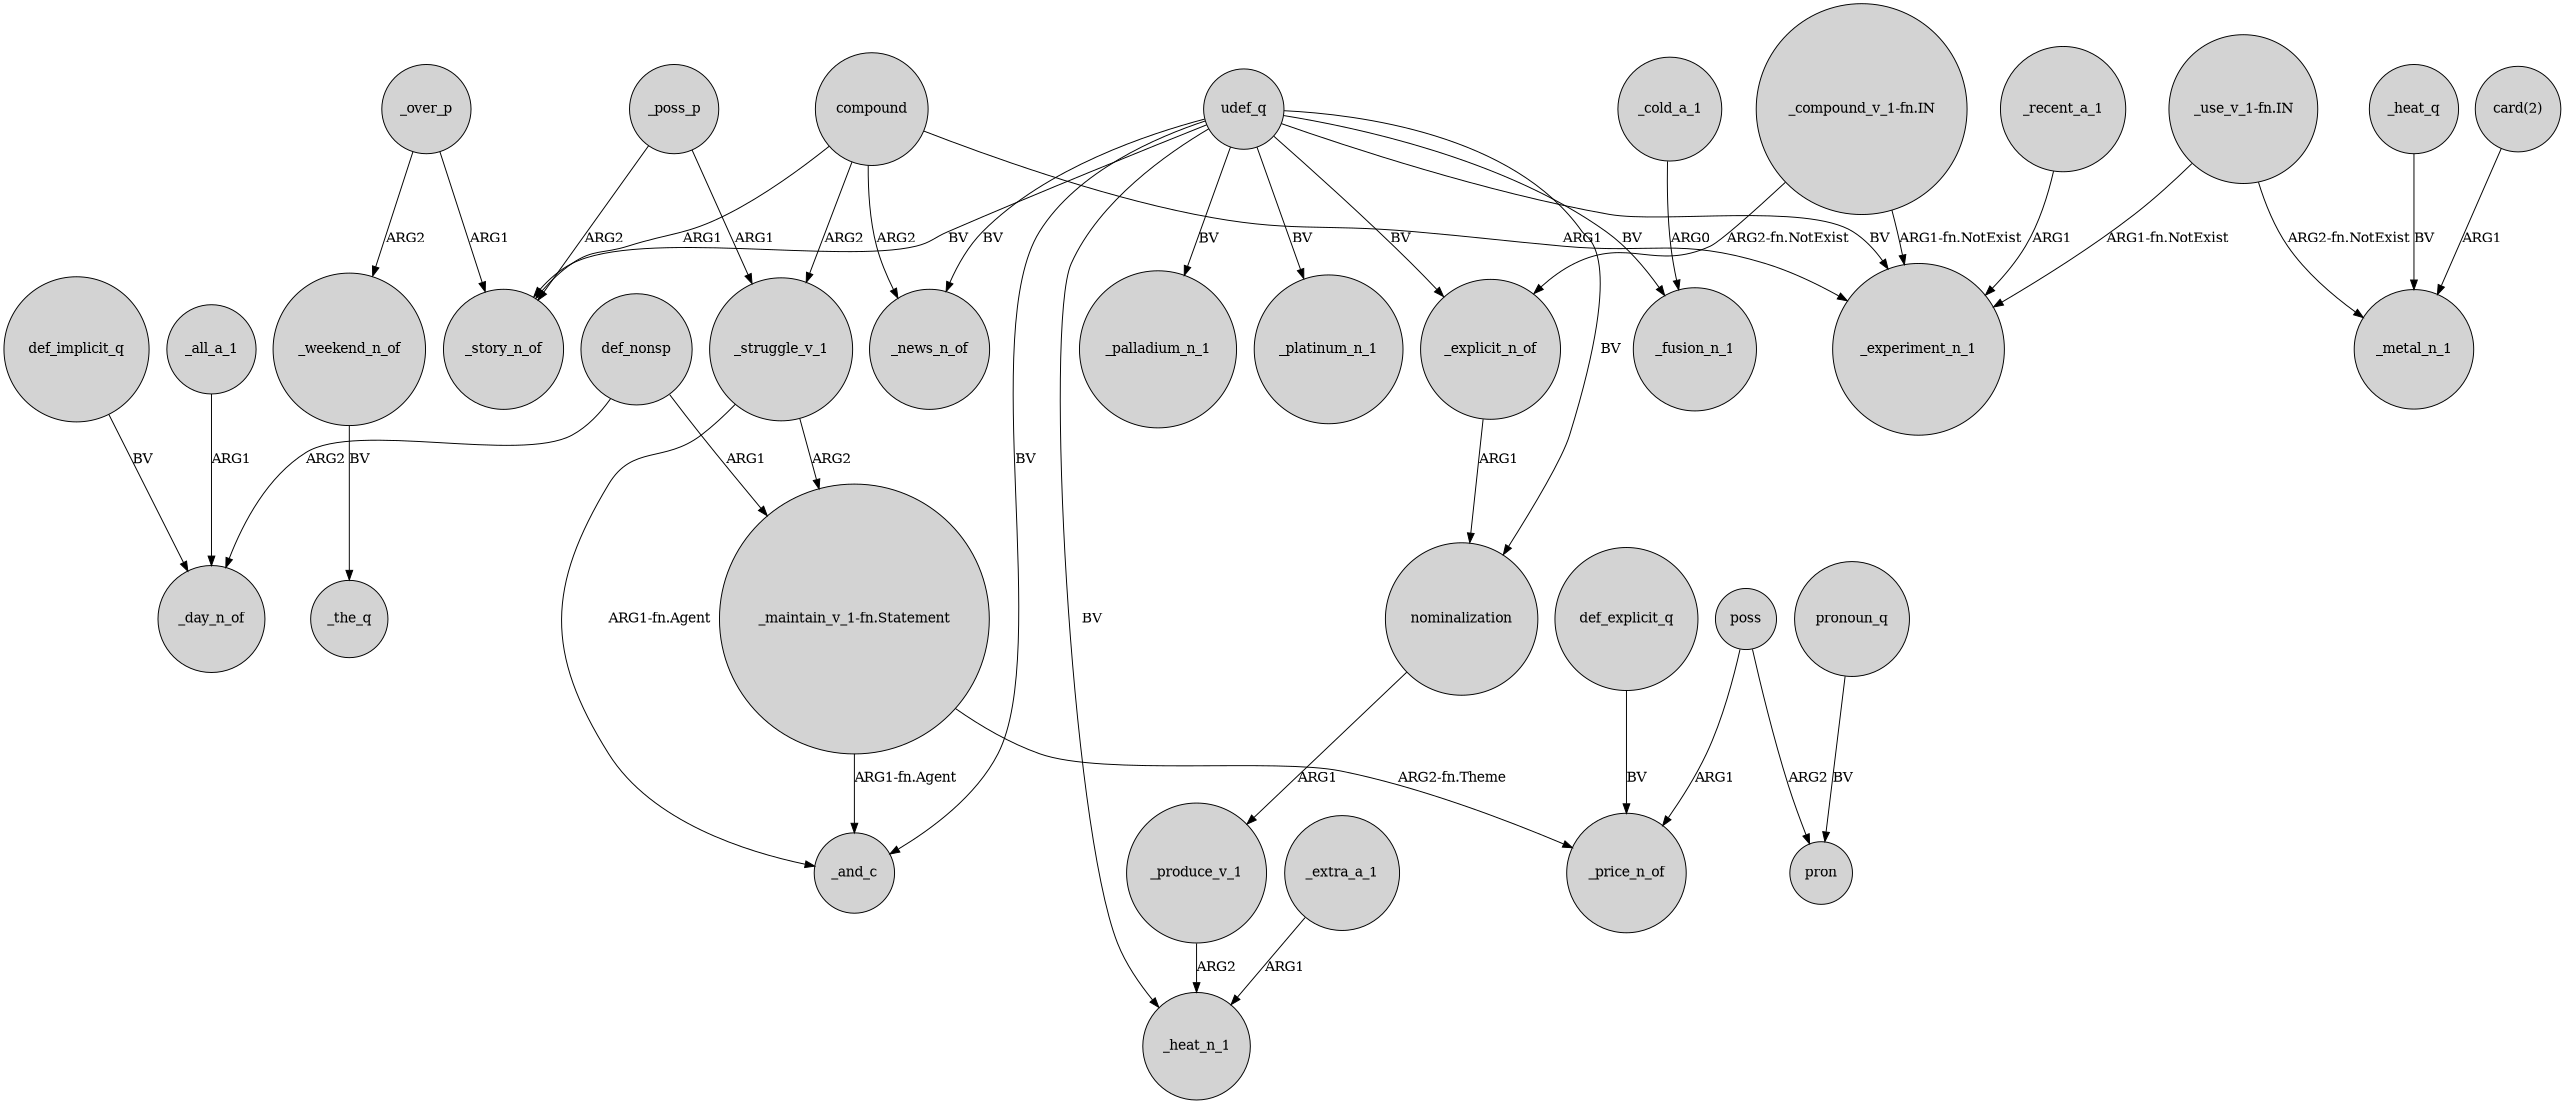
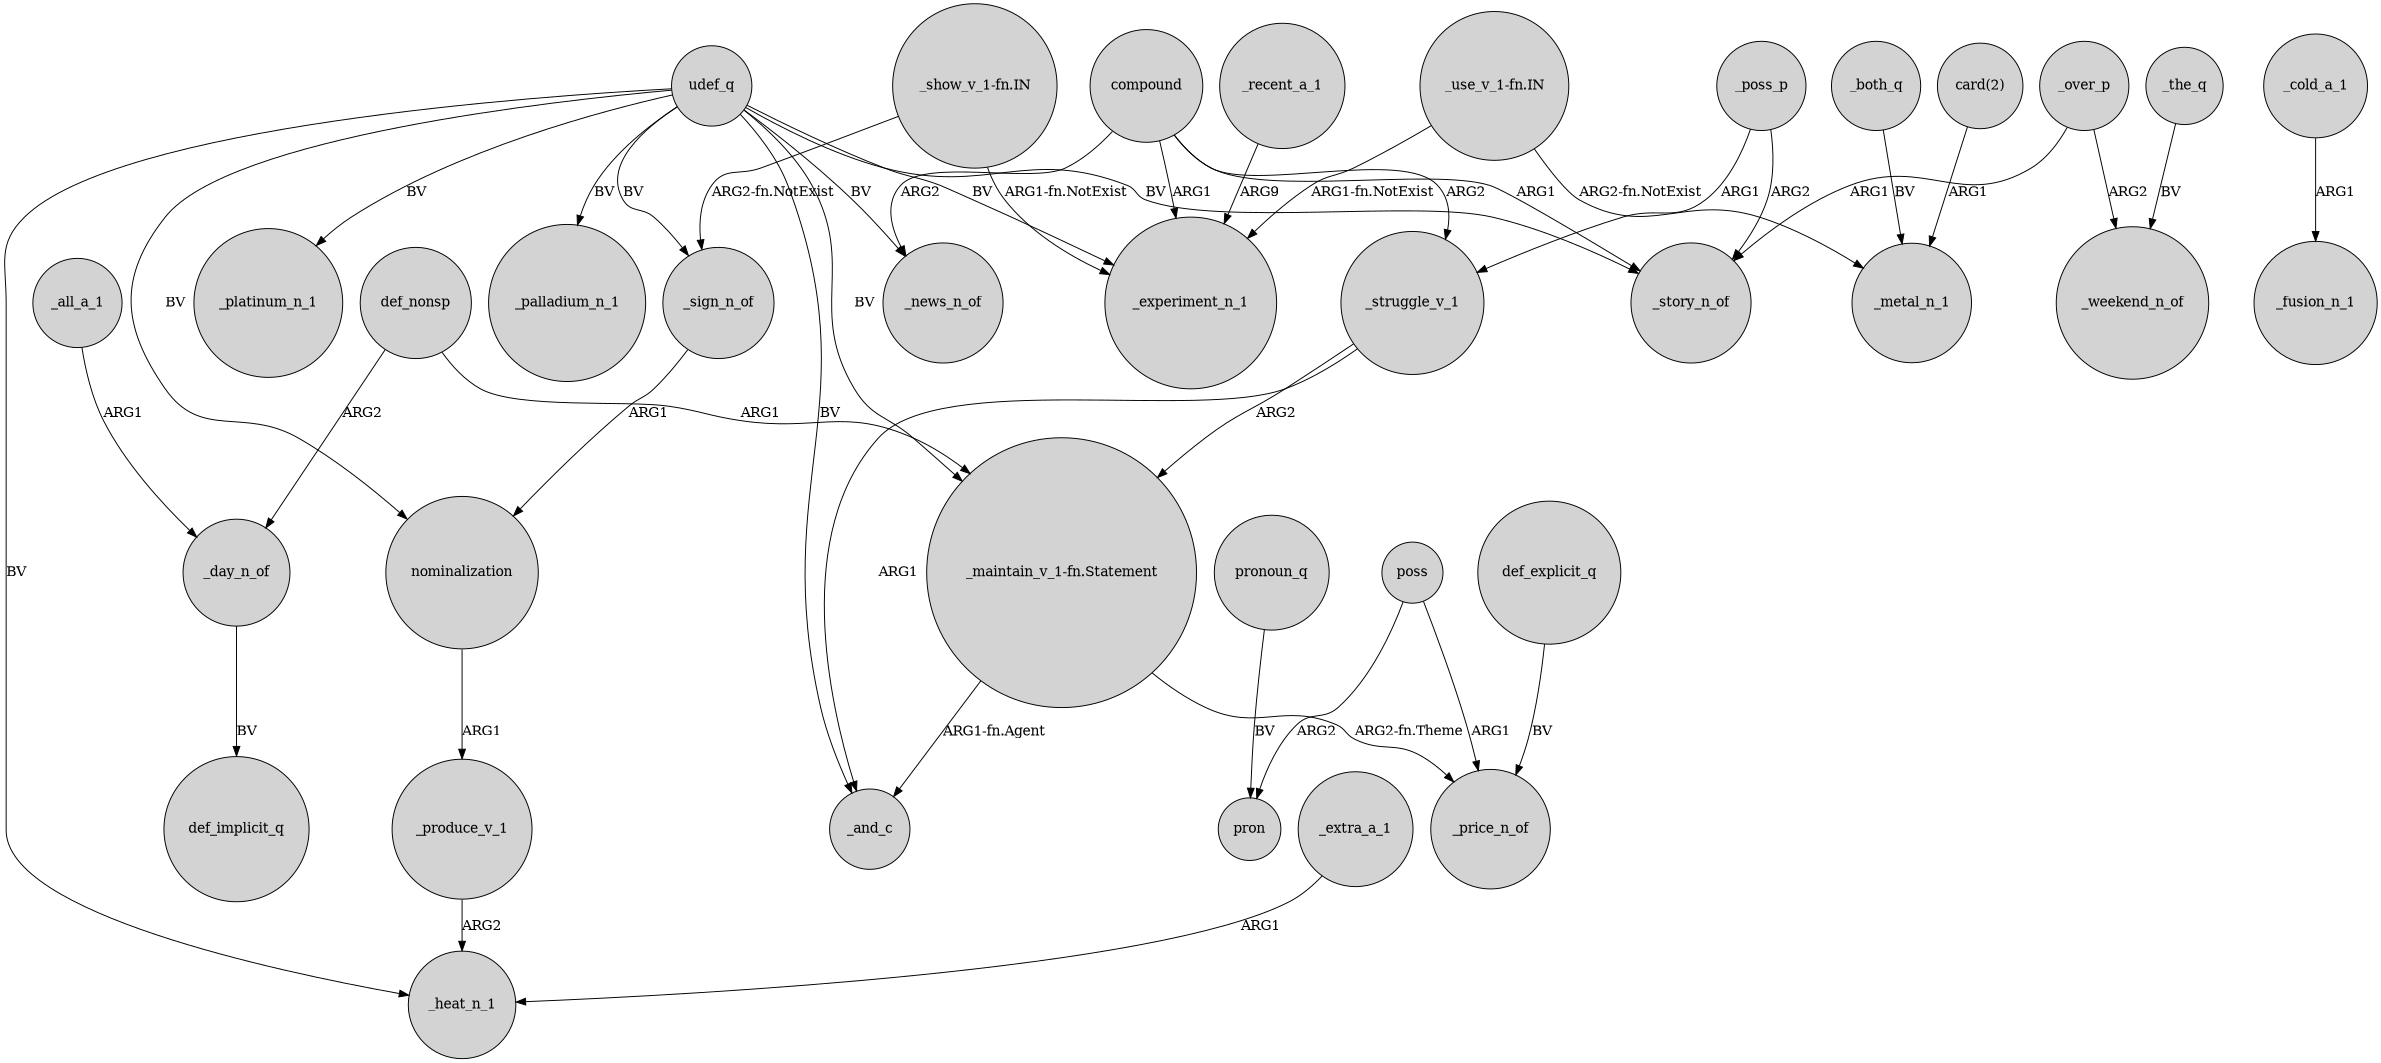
node "_compound_v_1-fn.IN": label "_compound_v_1-fn.IN" -> "_show_v_1-fn.IN"
node "_heat_q": label "_heat_q" -> "_both_q"
edge "udef_q" -> "_fusion_n_1": now "udef_q" -> "_maintain_v_1-fn.Statement"
edge "_cold_a_1" -> "_fusion_n_1": label "ARG0" -> "ARG1"
edge "_recent_a_1" -> "_experiment_n_1": label "ARG1" -> "ARG9"
node "_explicit_n_of": label "_explicit_n_of" -> "_sign_n_of"
edge "def_implicit_q" -> "_day_n_of": reversed
edge "_weekend_n_of" -> "_the_q": reversed
edge "_struggle_v_1" -> "_and_c": label "ARG1-fn.Agent" -> "ARG1"
